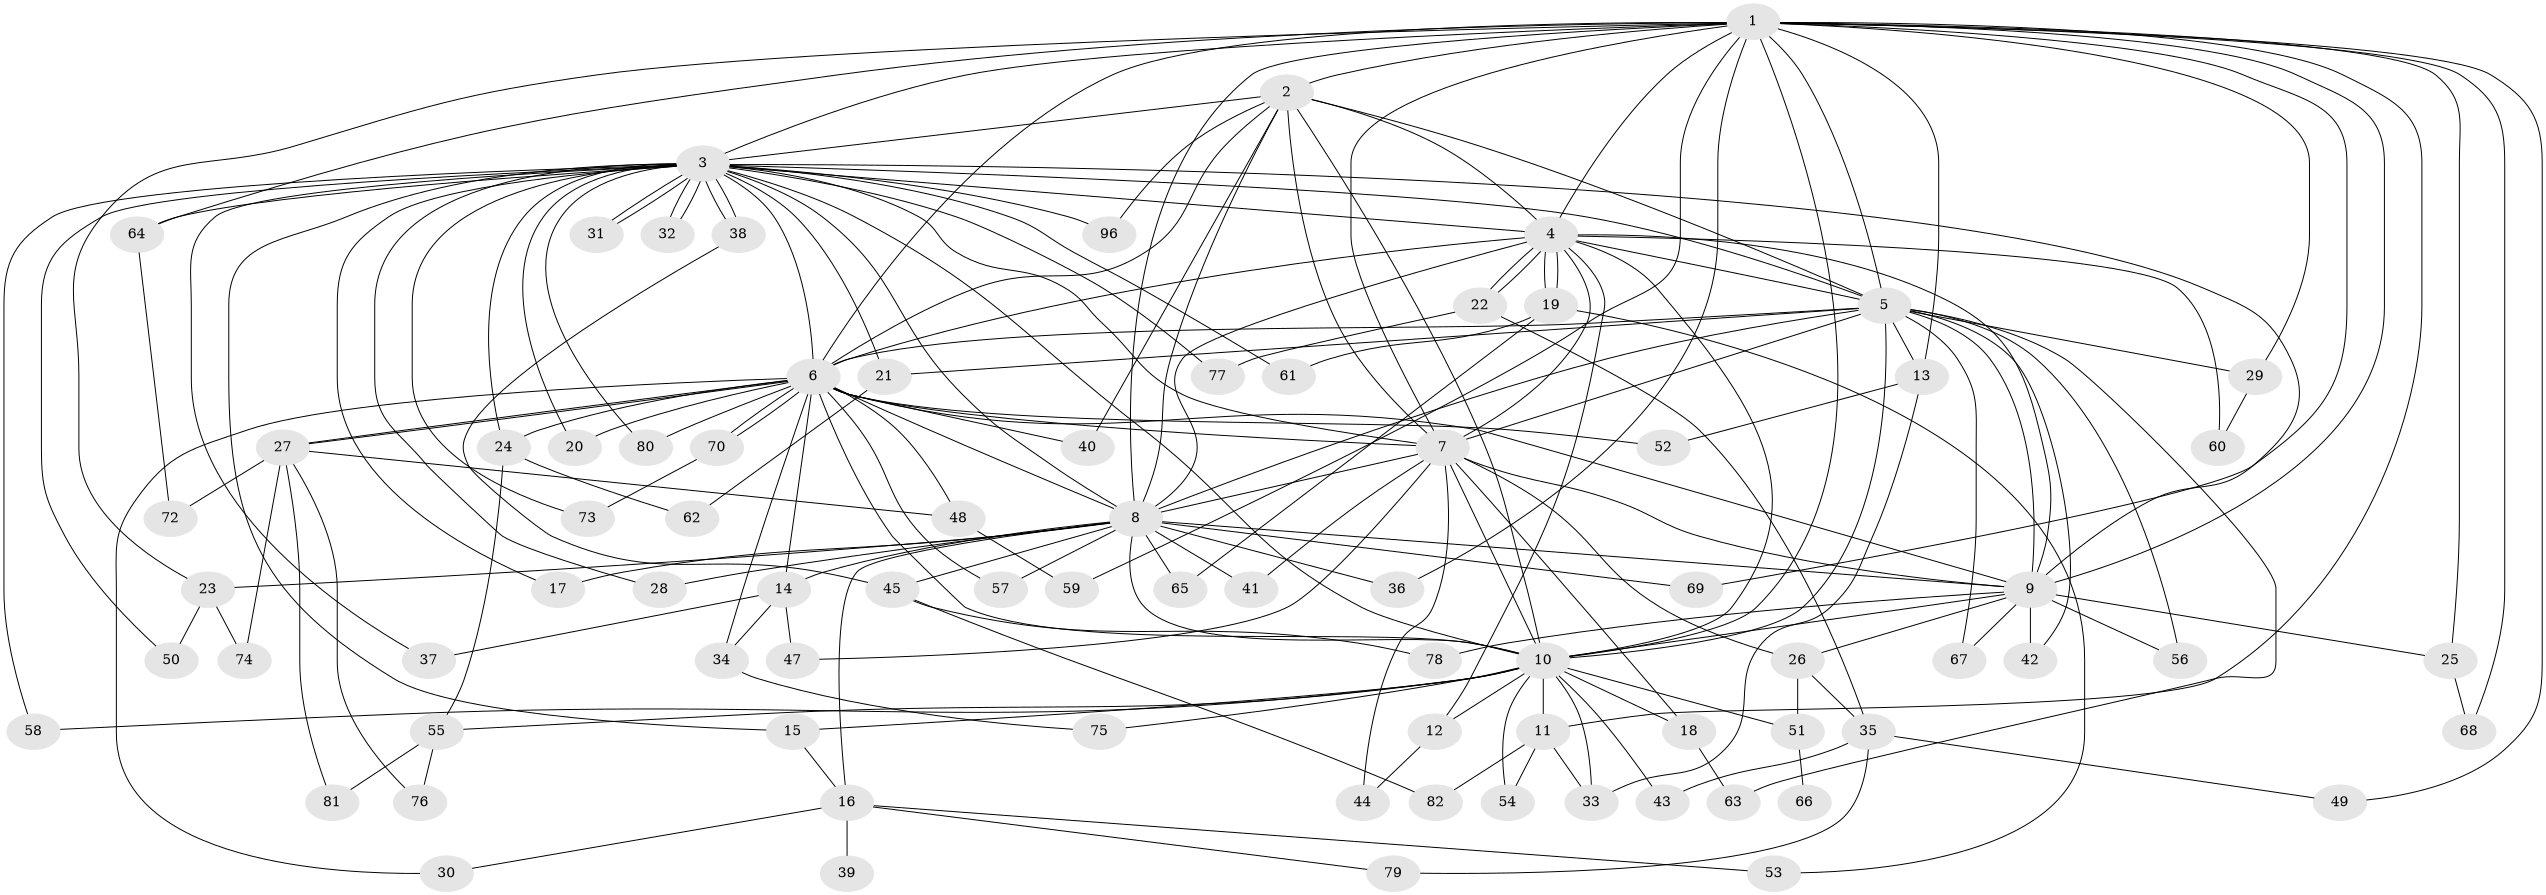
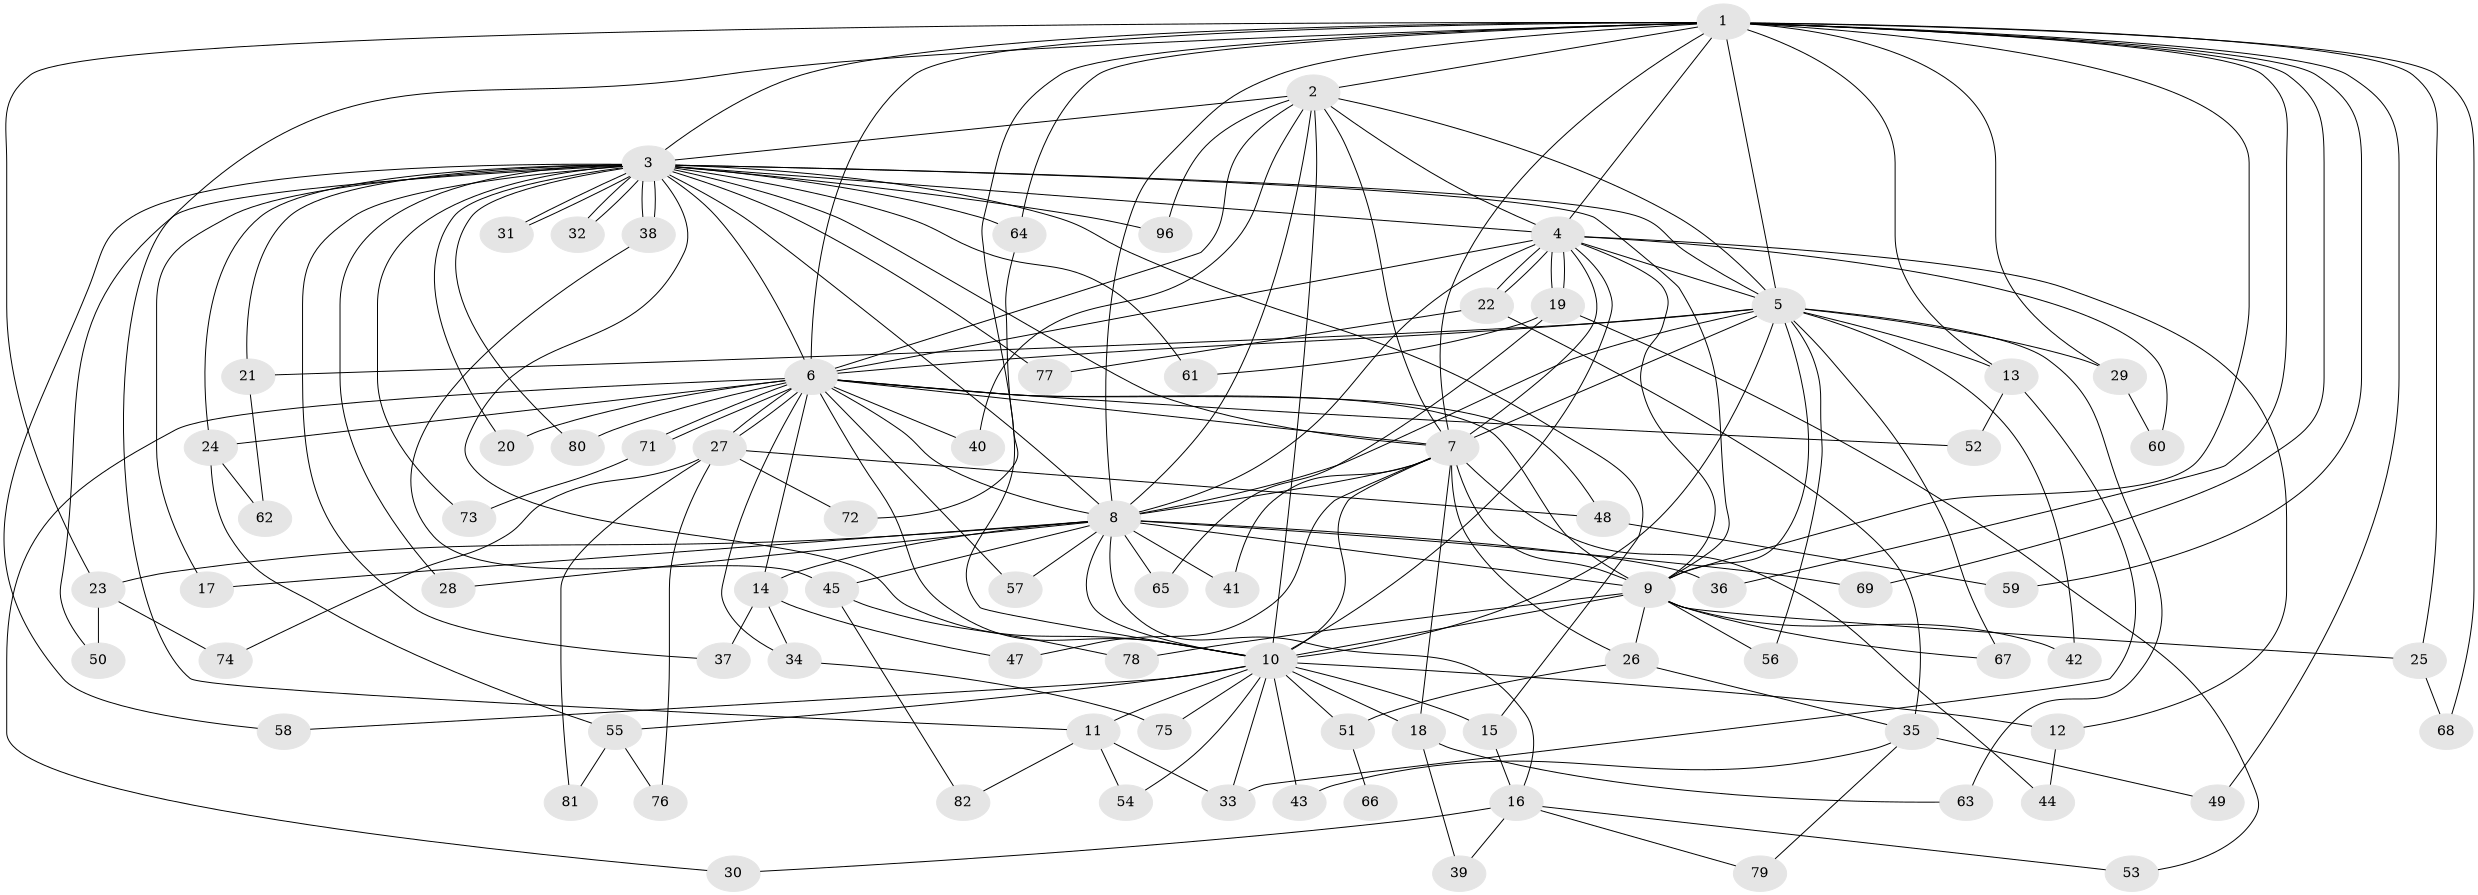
node "70": label "70" -> "71"
edge "18" -- "39": added
